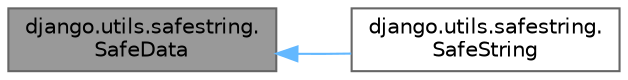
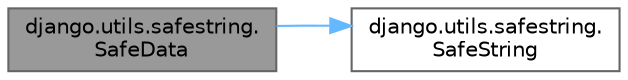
edge "django.utils.safestring. SafeString" -> "django.utils.safestring. SafeData": reversed
